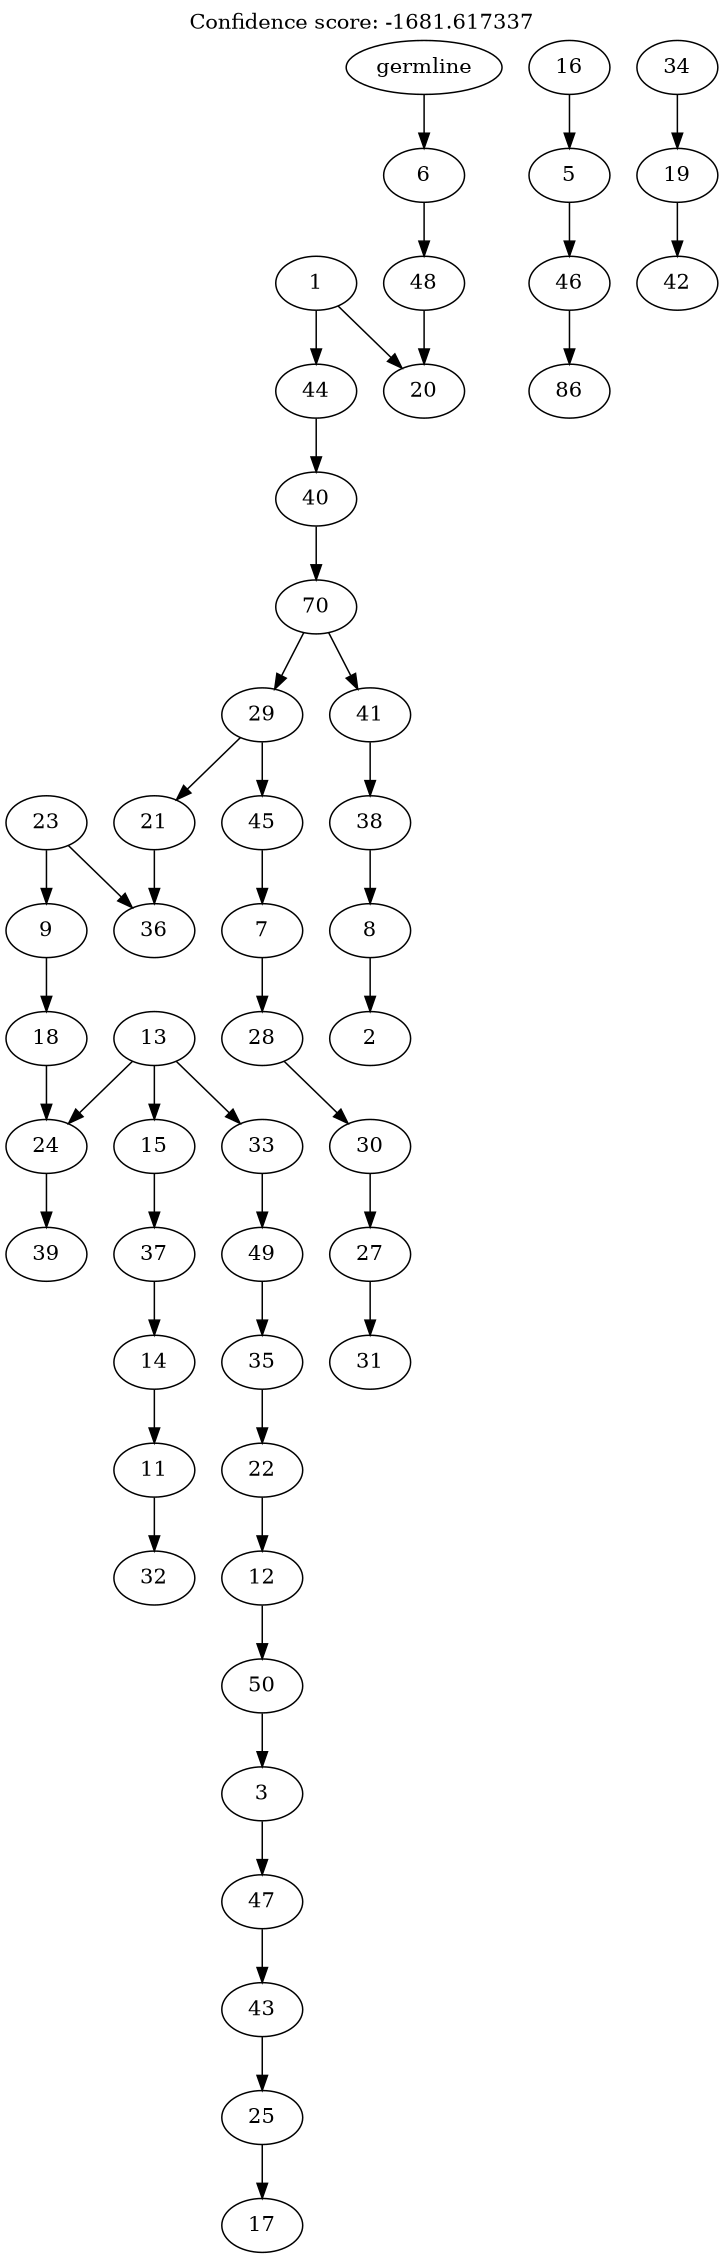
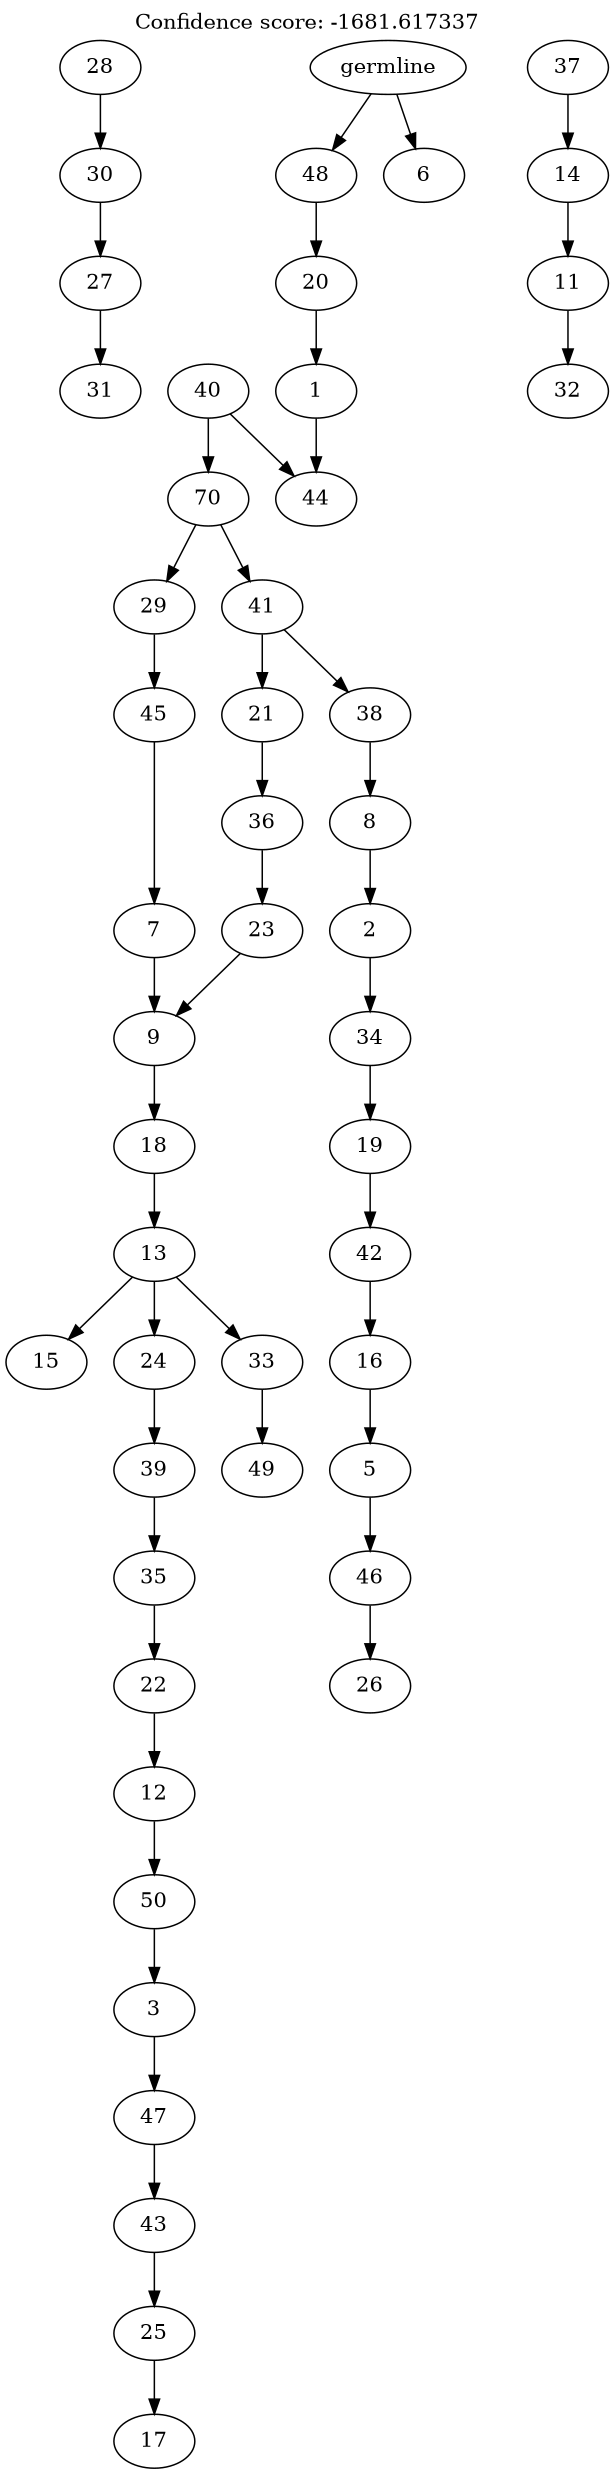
edge "6" -> "48": now "germline" -> "48"
edge "1" -> "20": reversed
node "86": label "86" -> "26"
edge "44" -> "40": reversed
edge "29" -> "21": now "41" -> "21"
edge "23" -> "36": reversed
edge "7" -> "28": now "7" -> "9"
edge "2" -> "34": added
edge "18" -> "24": now "18" -> "13"
edge "15" -> "37": removed
edge "49" -> "35": now "39" -> "35"
edge "42" -> "16": added
